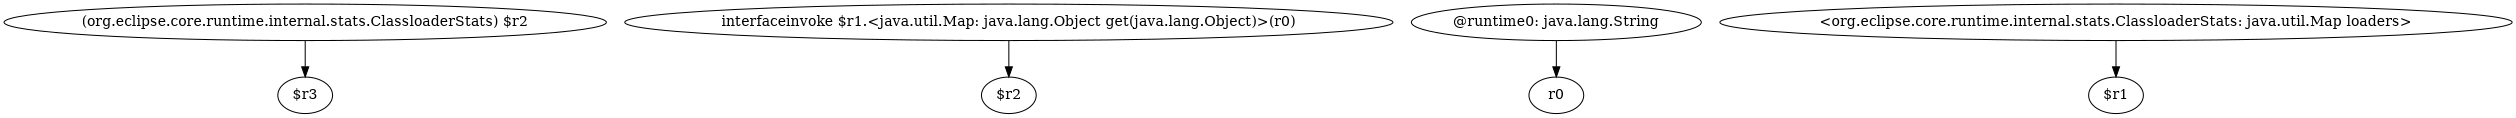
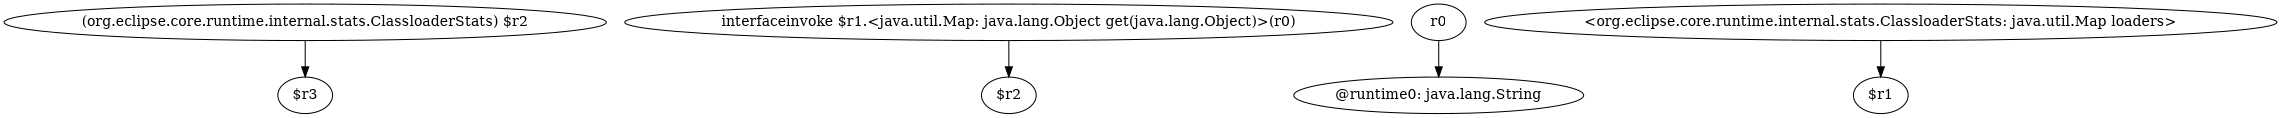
edge "@runtime0: java.lang.String" -> "r0": reversed
